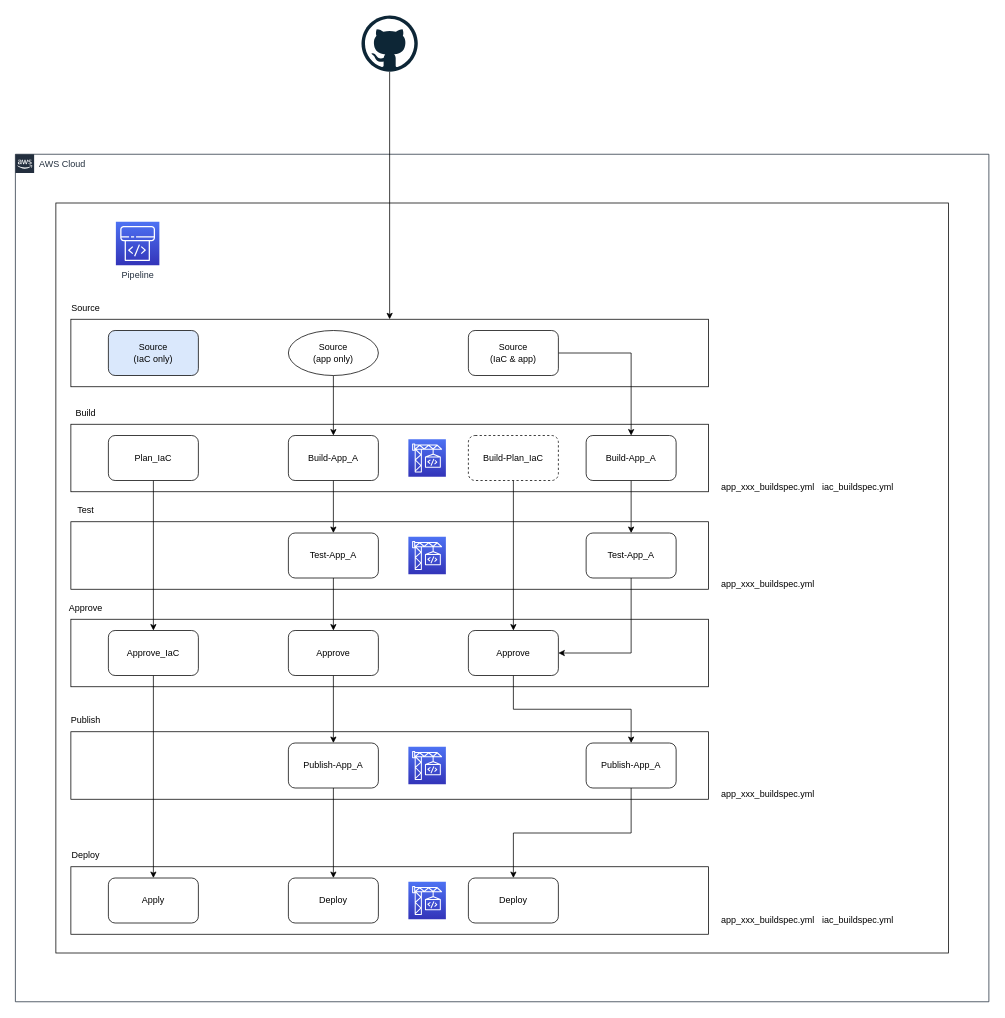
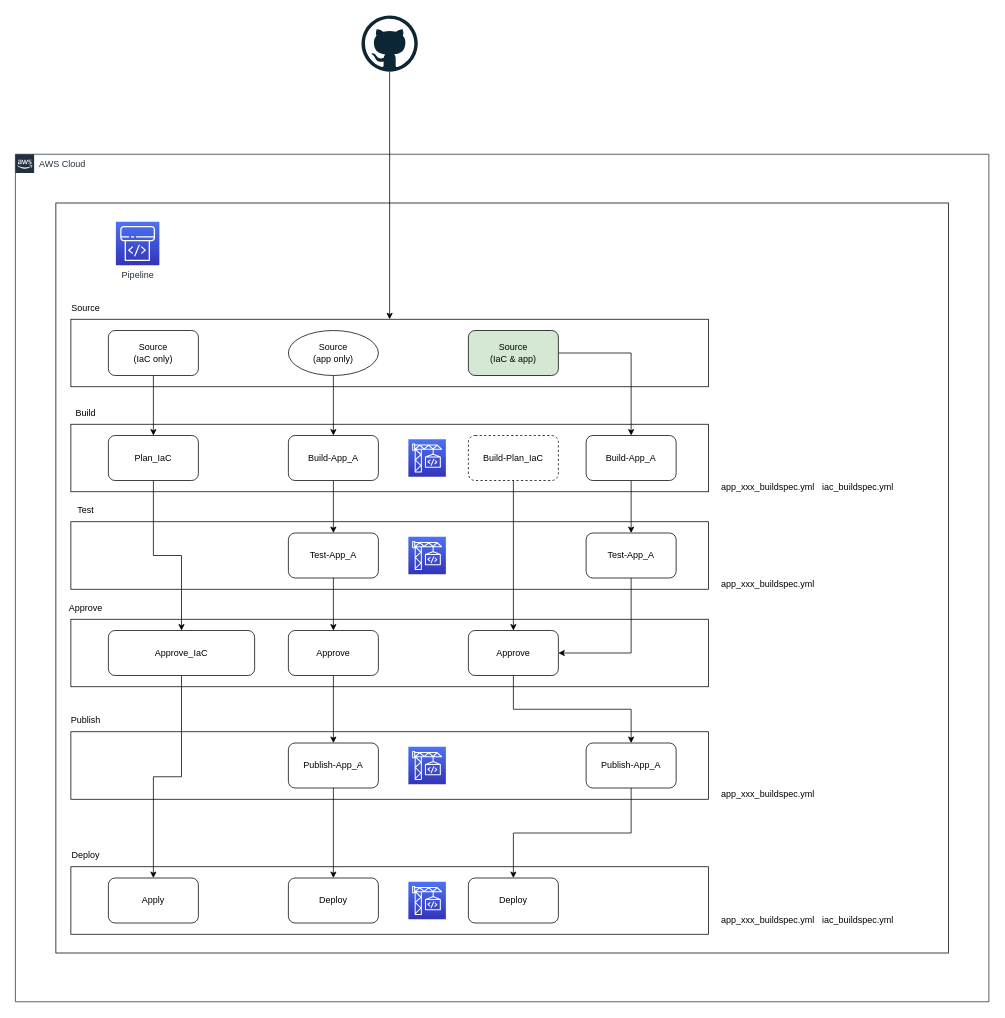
node "Source (IaC only)": fillcolor #dae8fc -> #ffffff
node "Source (IaC & app)": fillcolor #ffffff -> #d5e8d4
edge "Source (IaC only)" -> "Plan_IaC": added
node "Approve_IaC": size 90x45 -> 146x45
